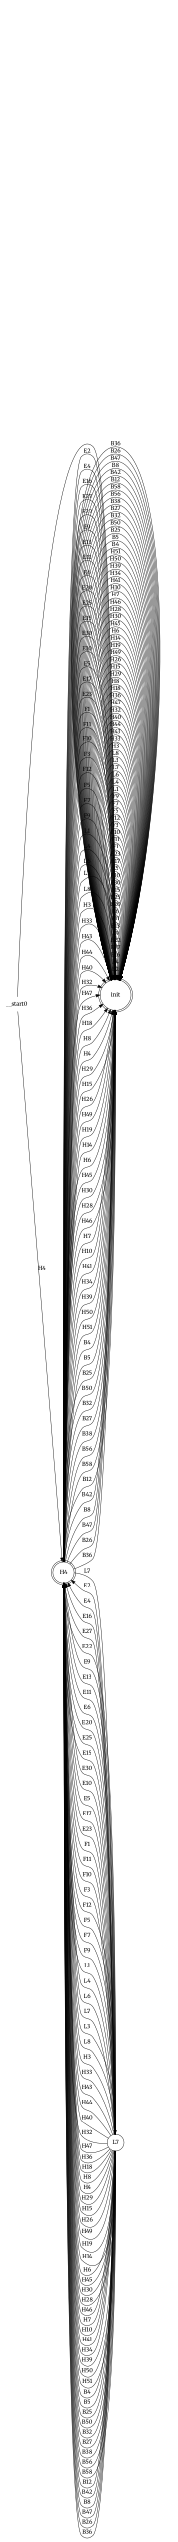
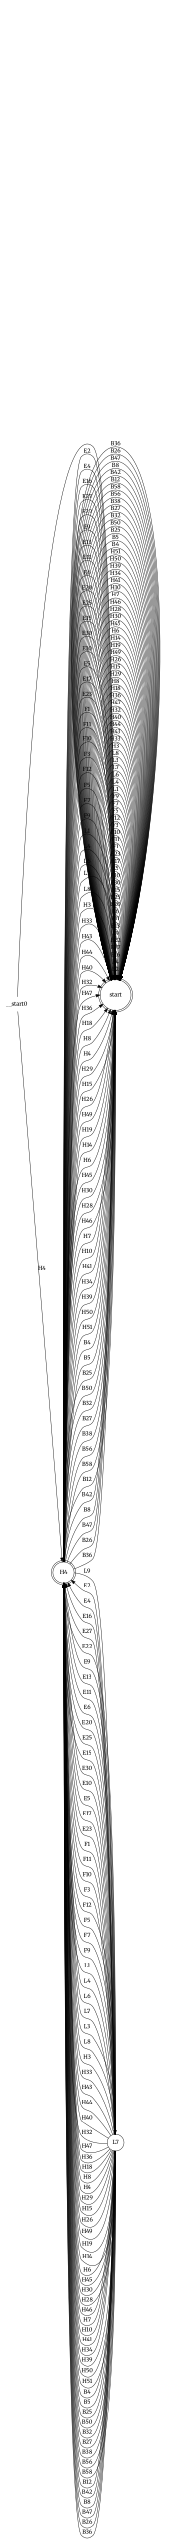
node "init": label "init" -> "start"
edge "H4" -> "L7": label "L7" -> "L9"
